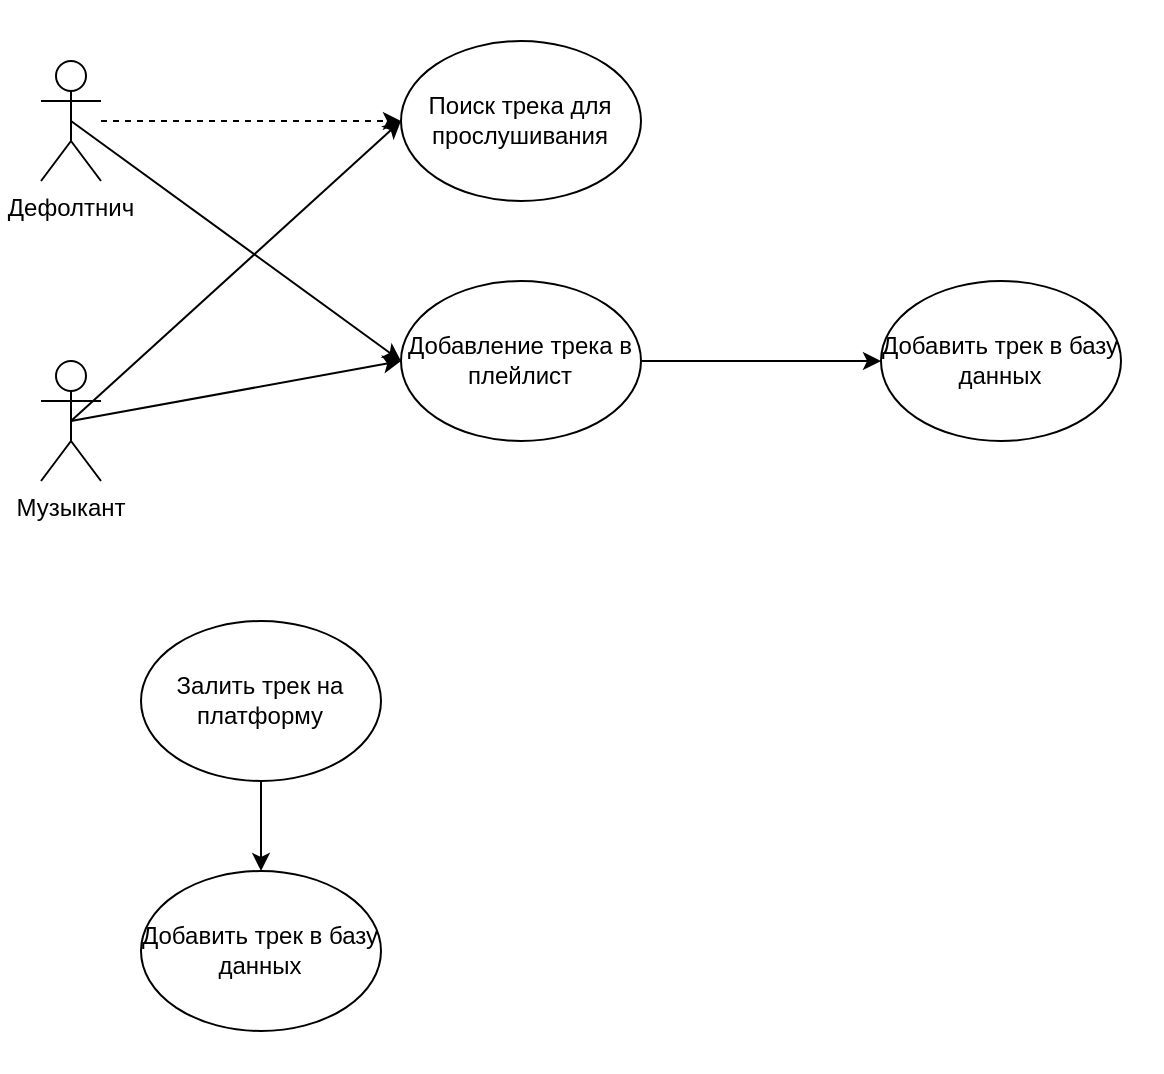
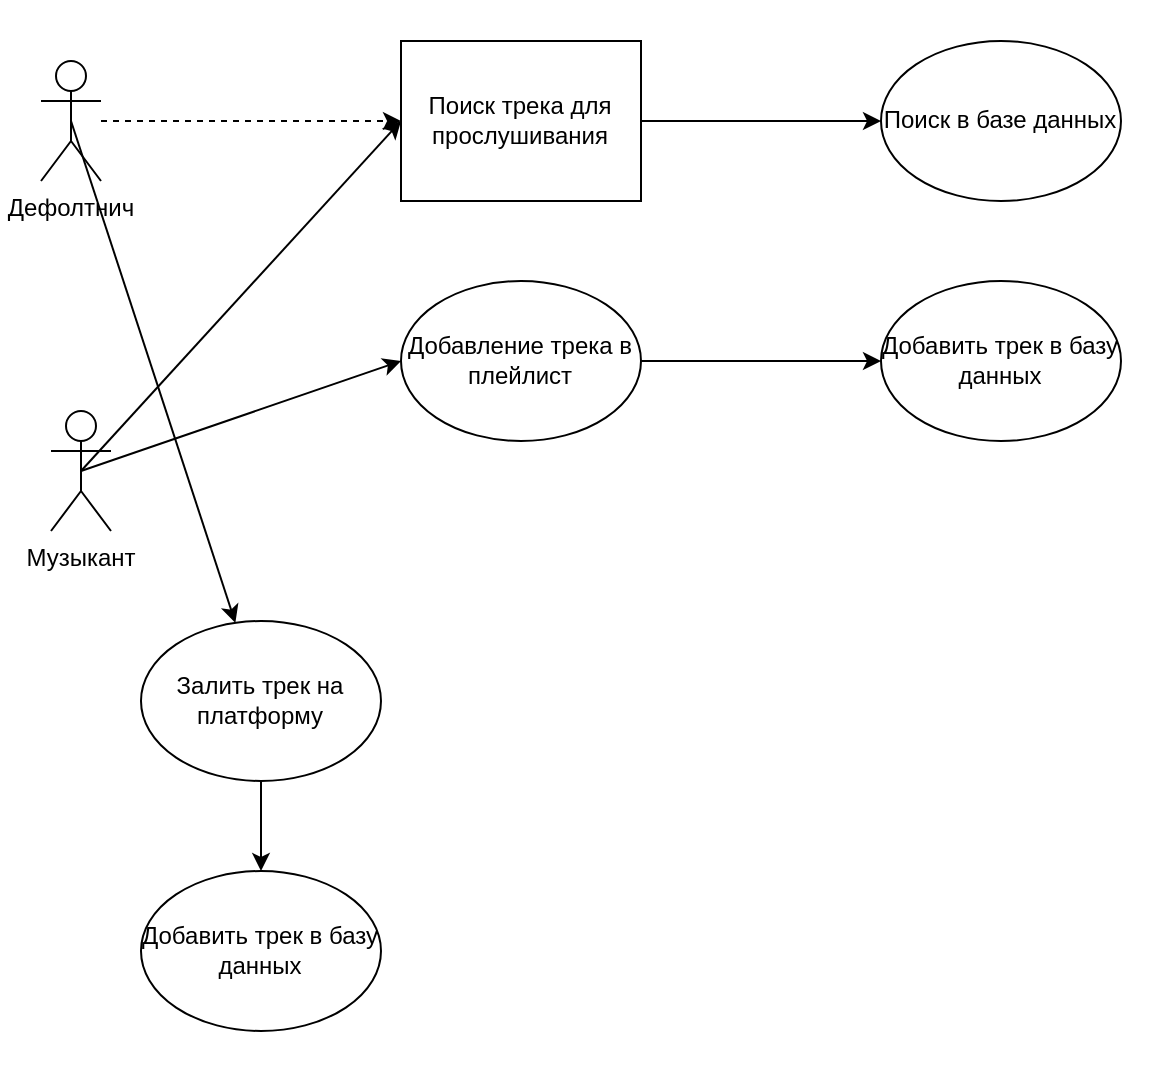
node "Поиск трека для прослушивания": shape ellipse -> rectangle
edge "Поиск трека для прослушивания" -> "Поиск в базе данных": added
node "Поиск в базе данных": added
edge "Дефолтнич" -> "Добавление трека в плейлист": now "Дефолтнич" -> "Залить трек на платформу"
node "Музыкант": moved (71, 421) -> (81, 471)
